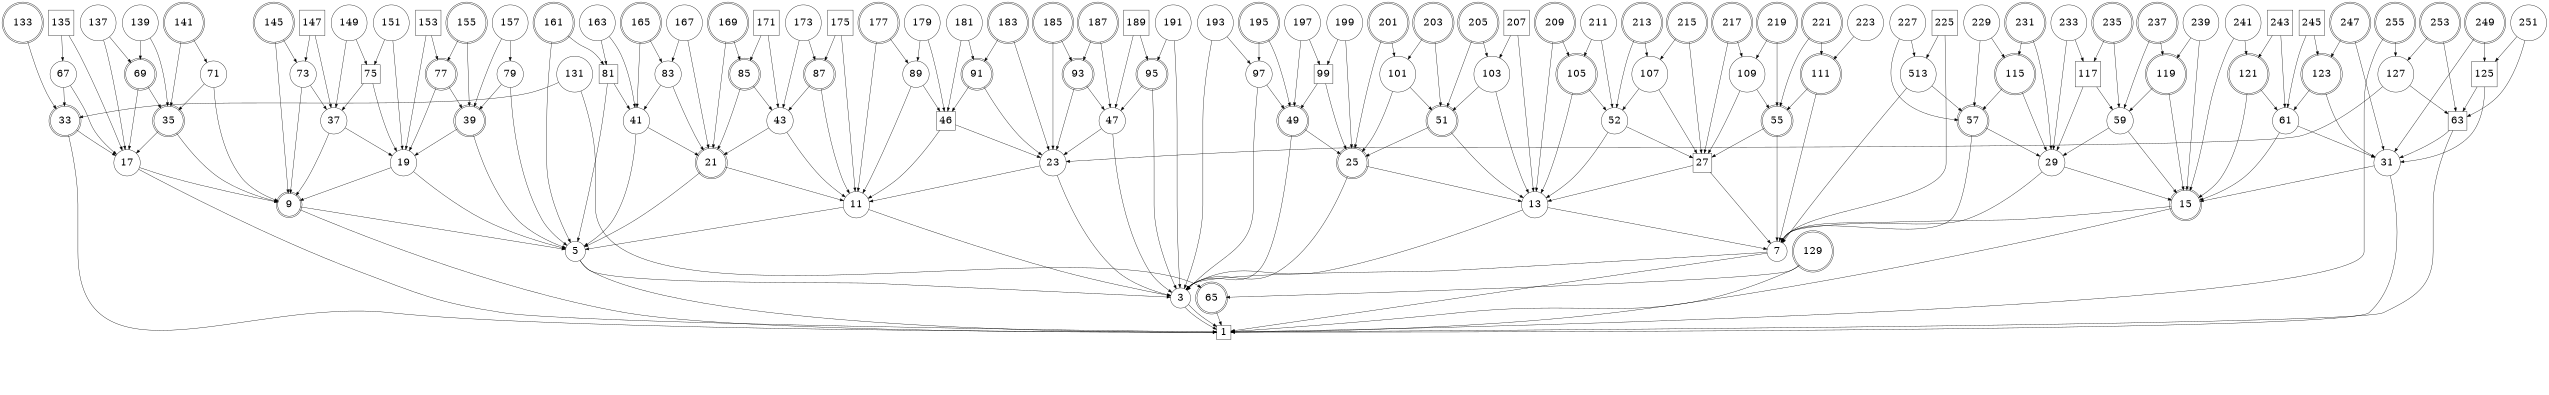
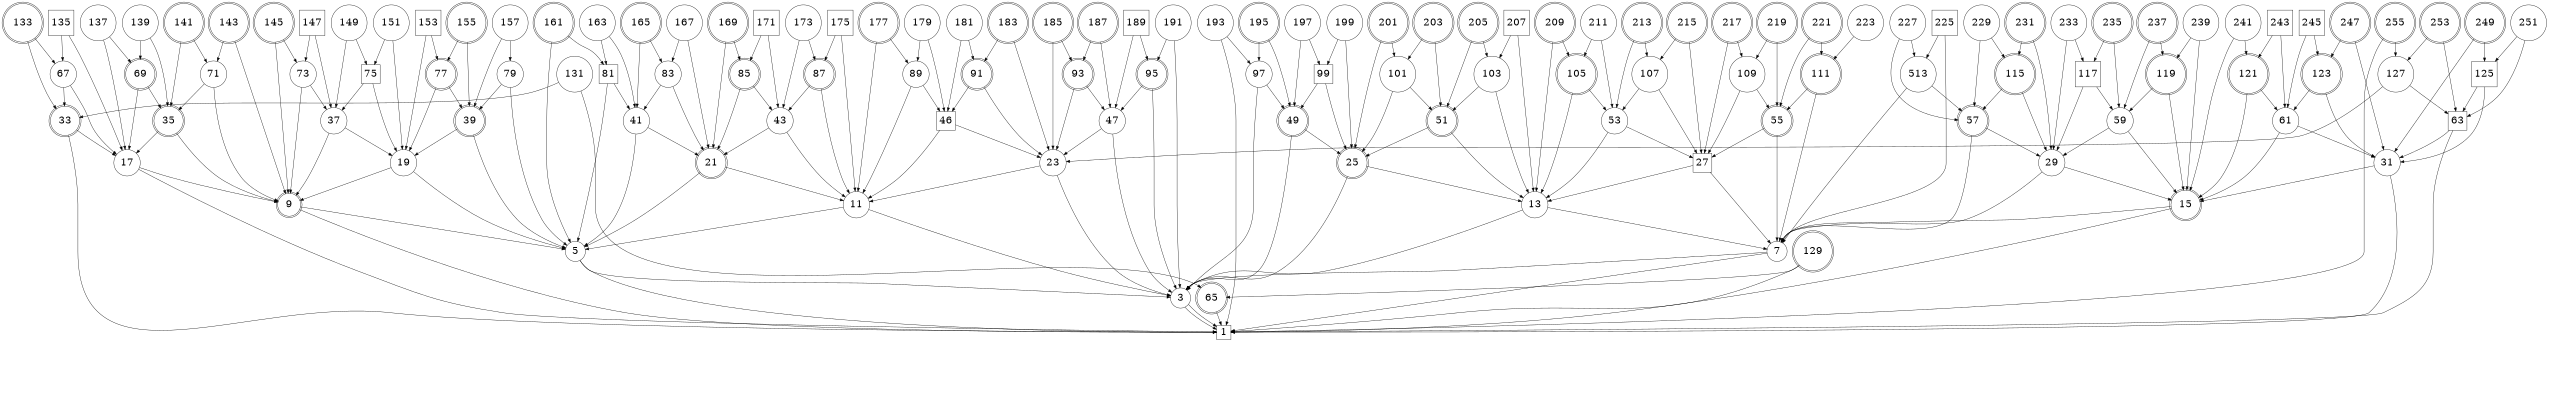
node "143": added
edge "133" -> "67": added
node "52": label "52" -> "53"
edge "193" -> "3": now "193" -> "1"
